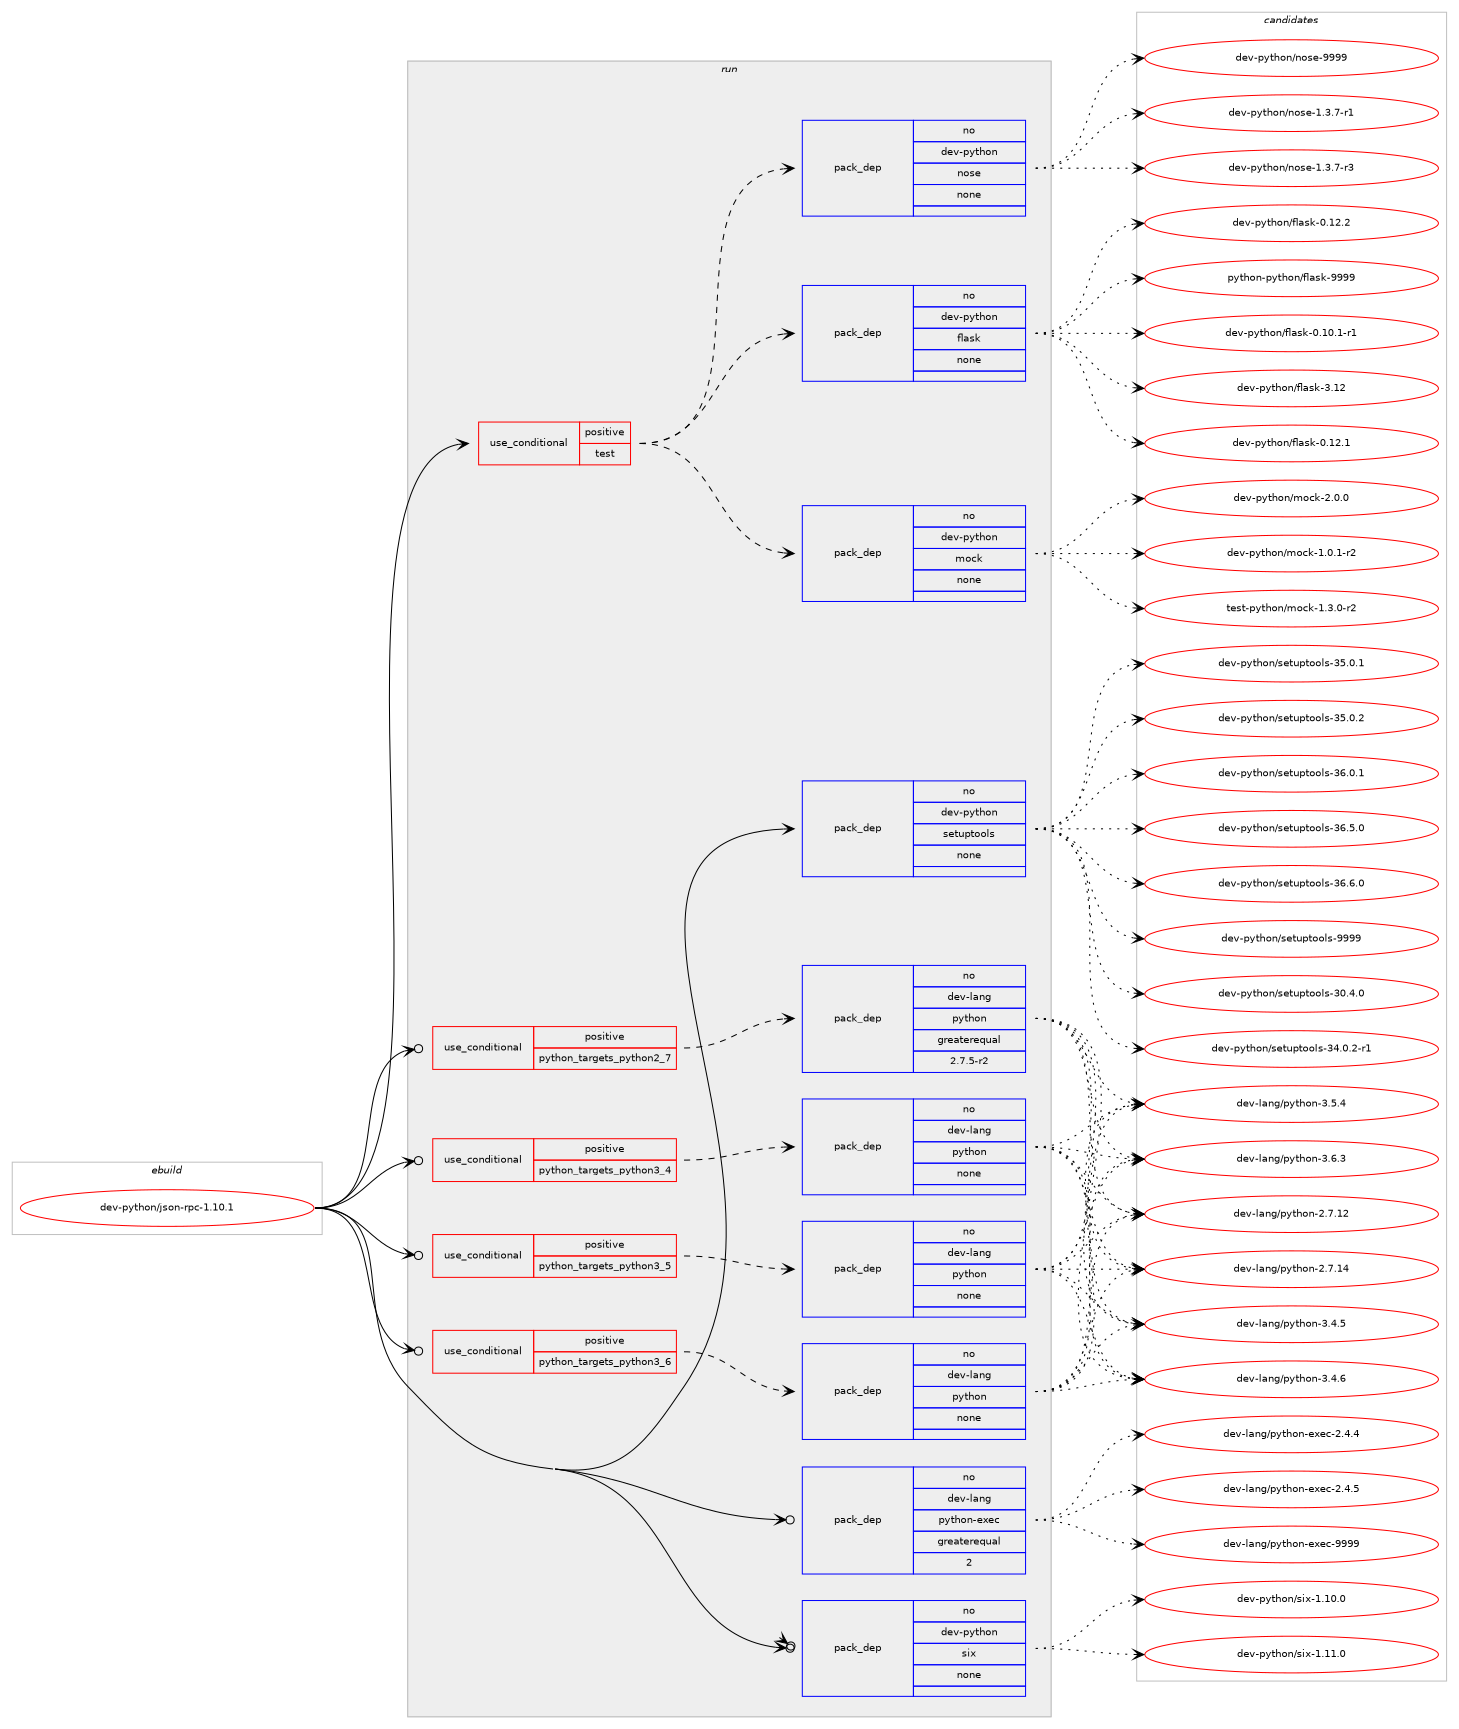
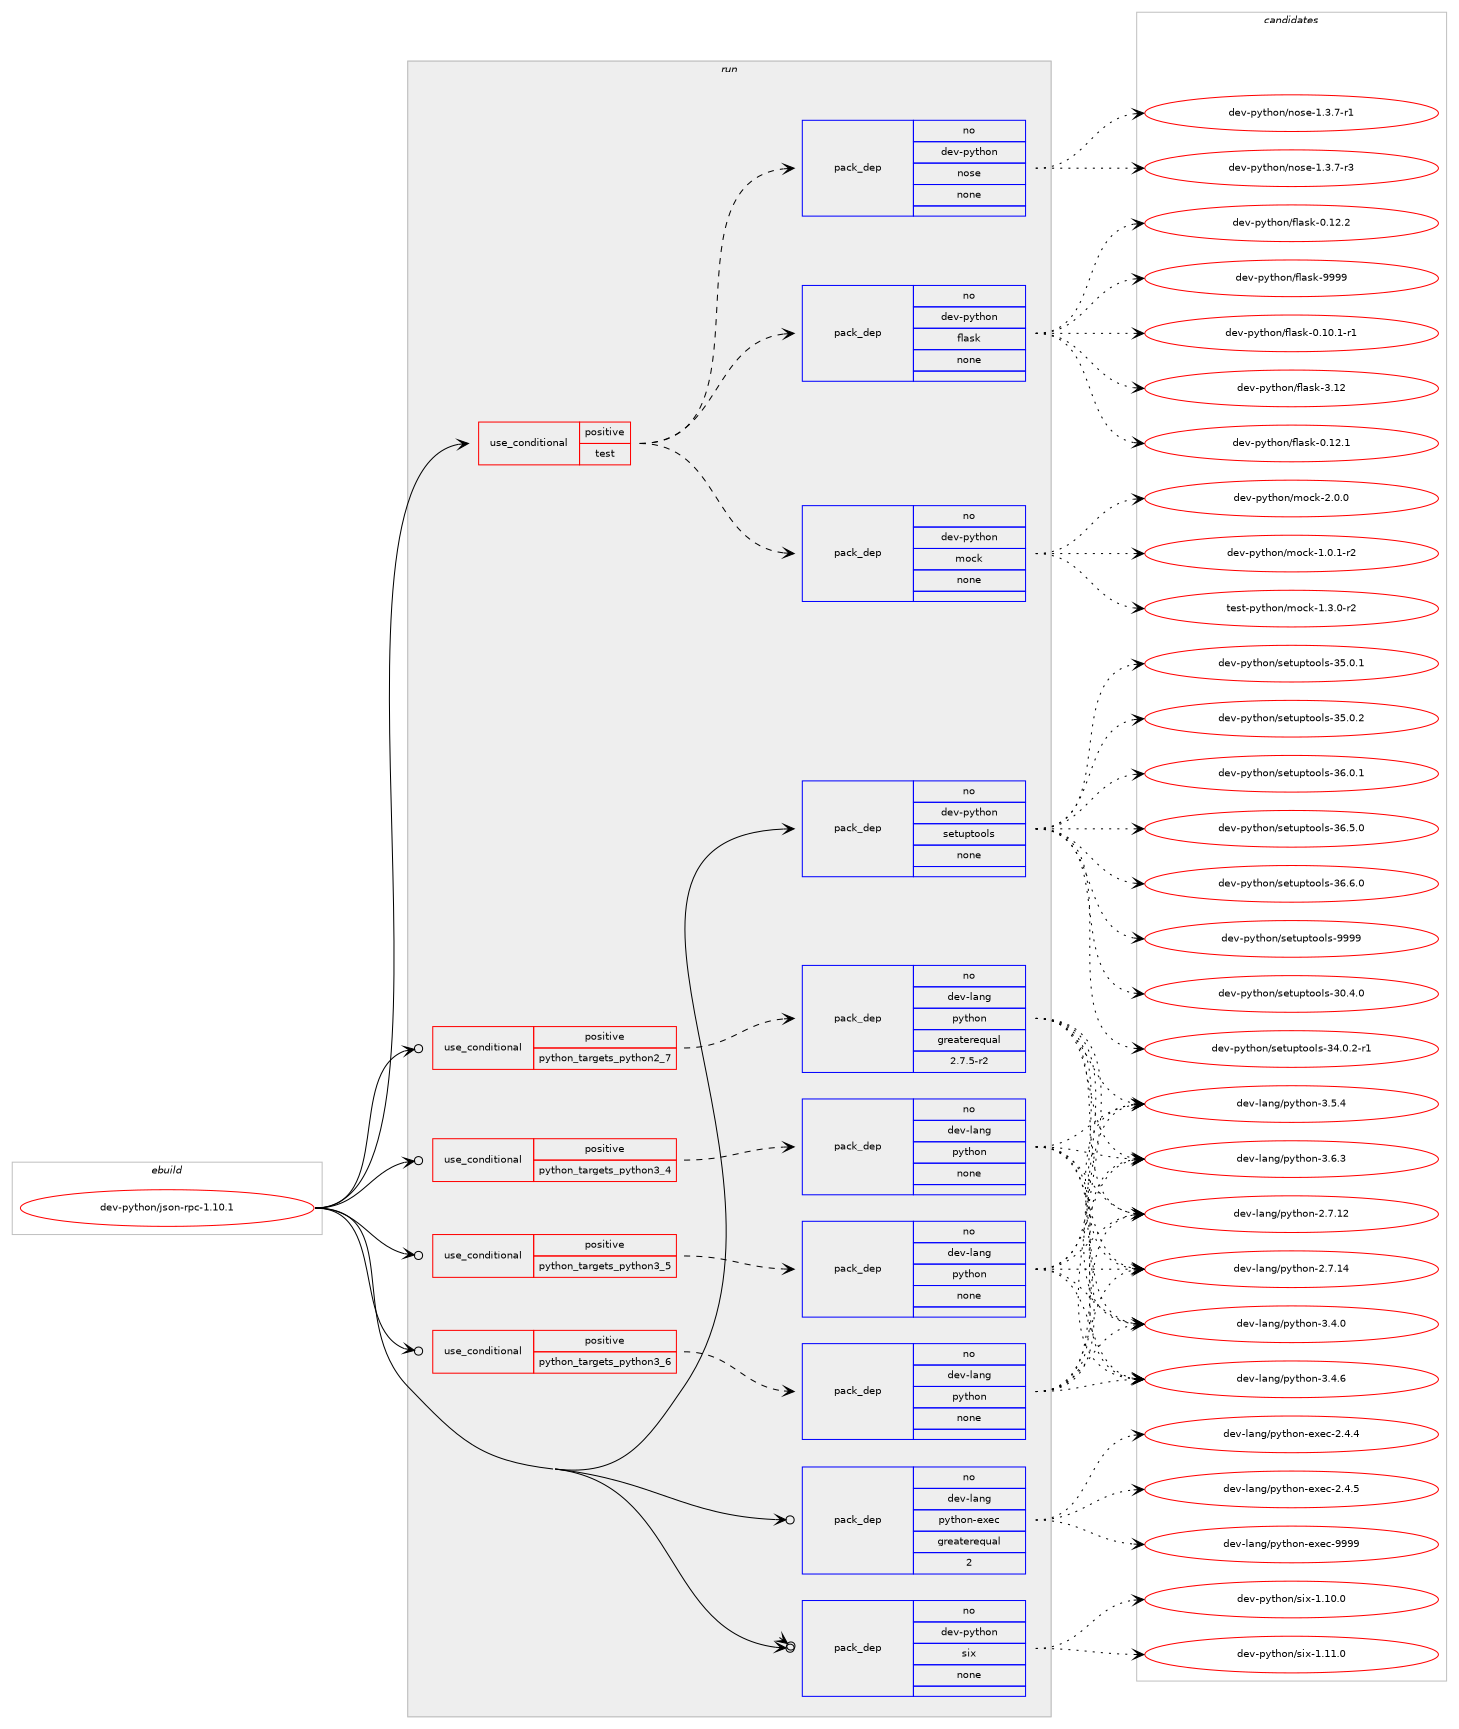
node "dev-python/nose-9999": removed
node "python-python/flask-9999": label "python-python/flask-9999" -> "dev-python/flask-9999"
node "dev-lang/python-3.4.5": label "dev-lang/python-3.4.5" -> "dev-lang/python-3.4.0"
